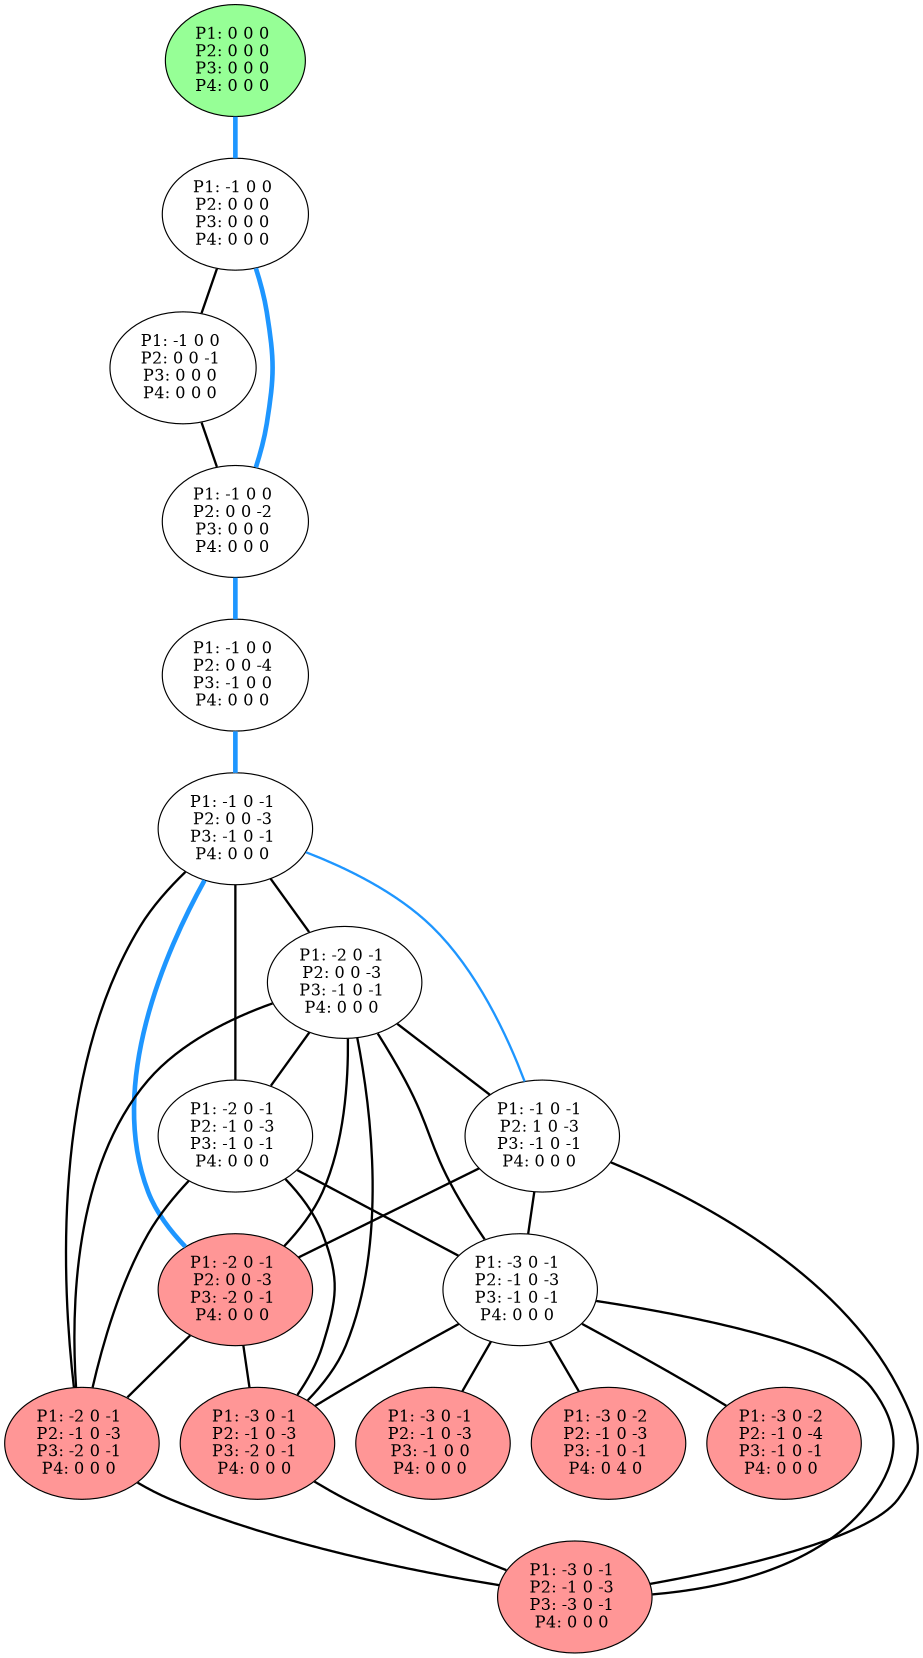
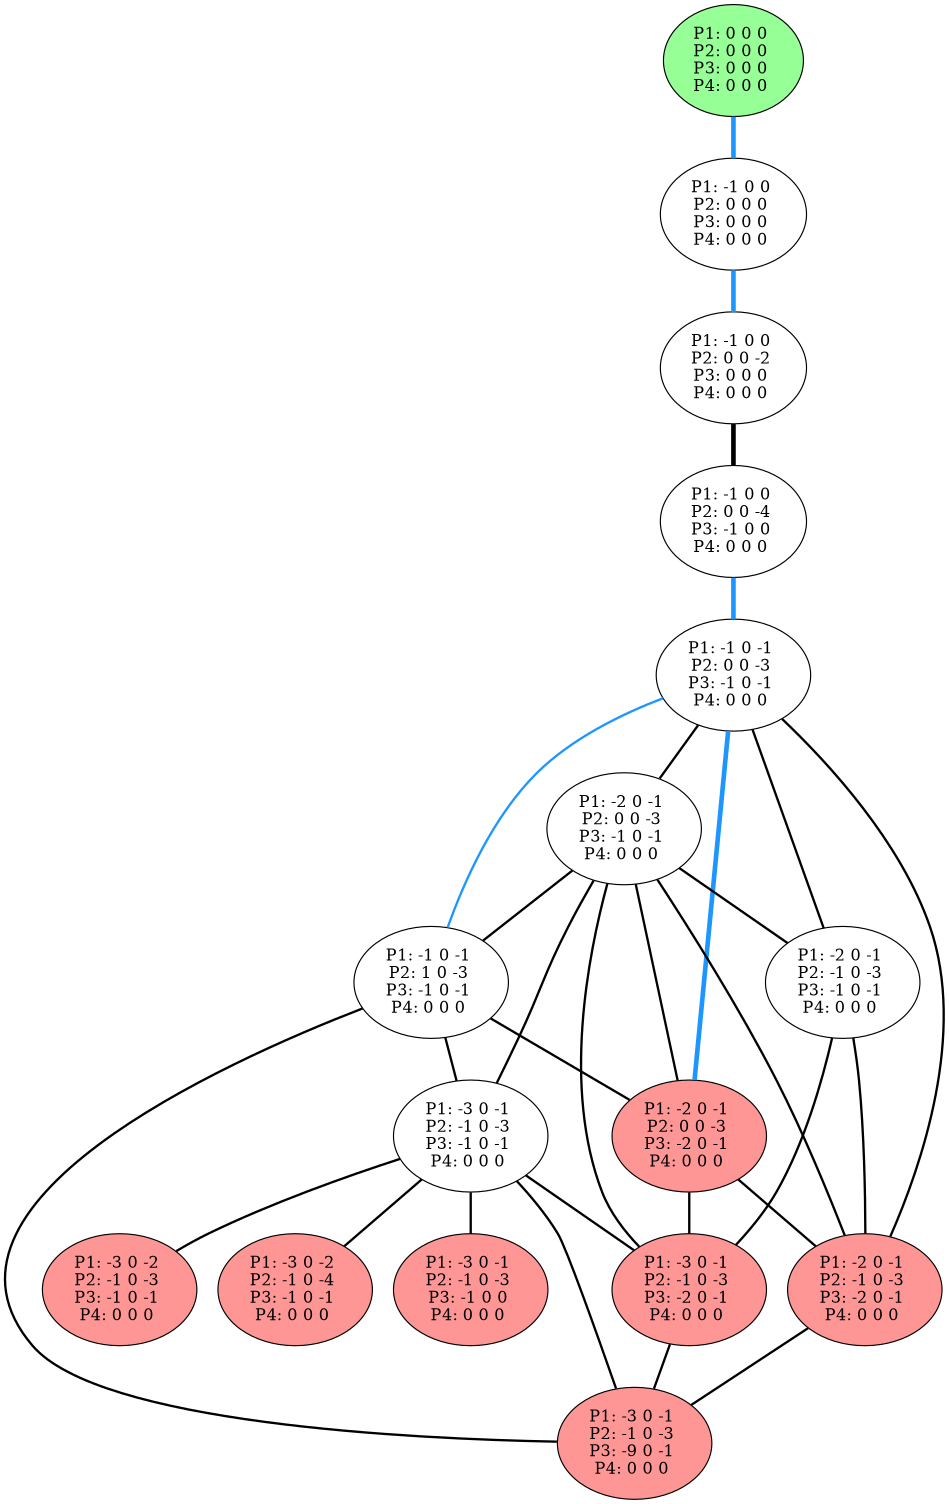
node "P1: -1 0 0 P2: 0 0 -1 P3: 0 0 0 P4: 0 0 0": removed
edge "P1: -1 0 0 P2: 0 0 -2 P3: 0 0 0 P4: 0 0 0" -- "P1: -1 0 0 P2: 0 0 -4 P3: -1 0 0 P4: 0 0 0": color #1e96ff -> black
edge "P1: -2 0 -1 P2: -1 0 -3 P3: -1 0 -1 P4: 0 0 0" -- "P1: -3 0 -1 P2: -1 0 -3 P3: -1 0 -1 P4: 0 0 0": removed
node "P1: -3 0 -2 P2: -1 0 -3 P3: -1 0 -1 P4: 0 4 0": label "P1: -3 0 -2 P2: -1 0 -3 P3: -1 0 -1 P4: 0 4 0" -> "P1: -3 0 -2 P2: -1 0 -3 P3: -1 0 -1 P4: 0 0 0"
node "P1: -3 0 -1 P2: -1 0 -3 P3: -3 0 -1 P4: 0 0 0": label "P1: -3 0 -1 P2: -1 0 -3 P3: -3 0 -1 P4: 0 0 0" -> "P1: -3 0 -1 P2: -1 0 -3 P3: -9 0 -1 P4: 0 0 0"
